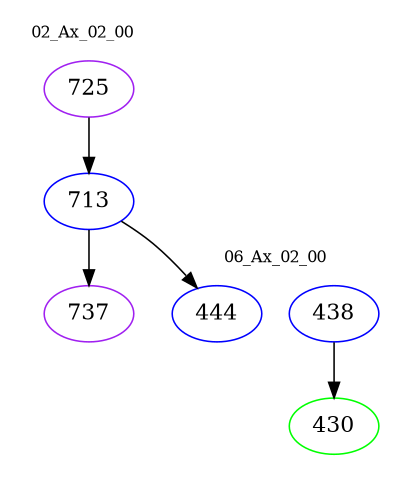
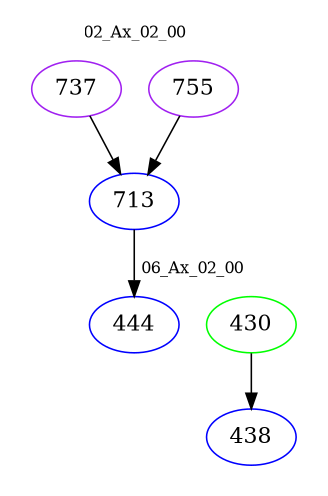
node "725": label "725" -> "755"
edge "713" -> "737": reversed
edge "438" -> "430": reversed
